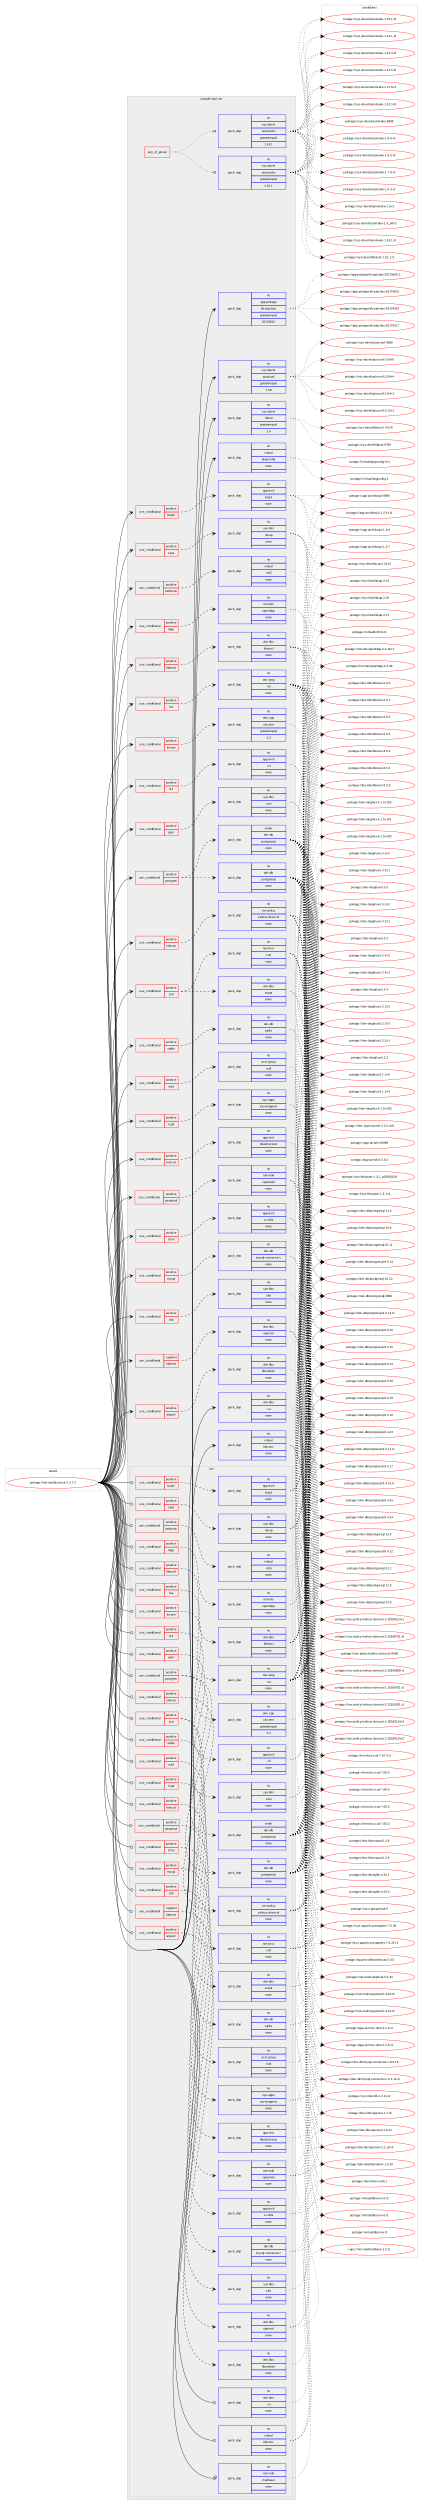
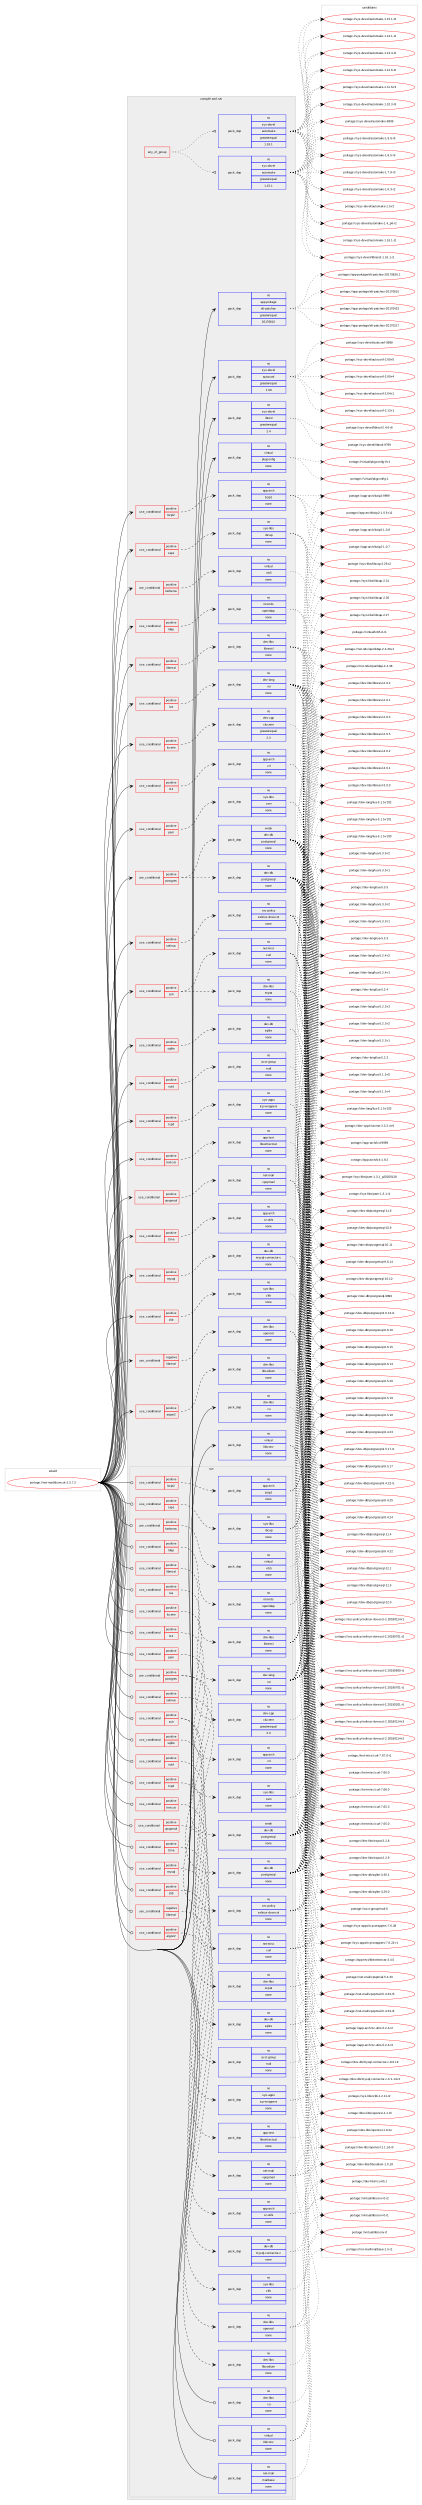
node "portage://sec-policy/selinux-dovecot-9999": removed
node "portage://dev-db/mysql-connector-c-6.1.11-r2": label "portage://dev-db/mysql-connector-c-6.1.11-r2" -> "portage://dev-db/mysql-connector-c-6.1.14-r2"
node "caps://net-mail/mailbase-1.5-r1": label "caps://net-mail/mailbase-1.5-r1" -> "portage://net-mail/mailbase-1.5-r1"
